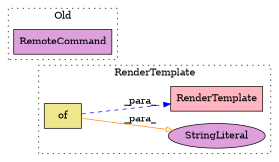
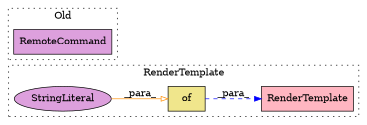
edge "of" -> "StringLiteral": reversed
